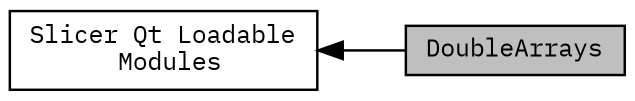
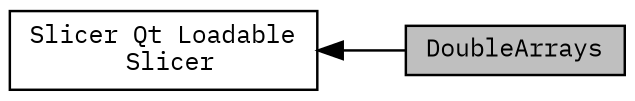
node "Slicer Qt Loadable Modules": label "Slicer Qt Loadable Modules" -> "Slicer Qt Loadable Slicer"
